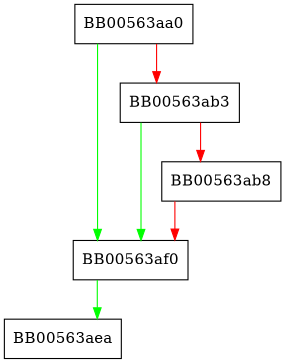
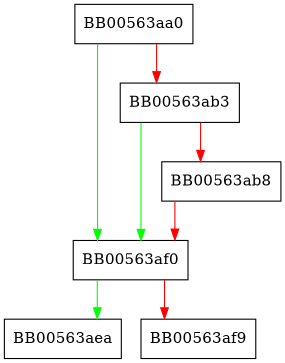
node "BB00563af9": added
